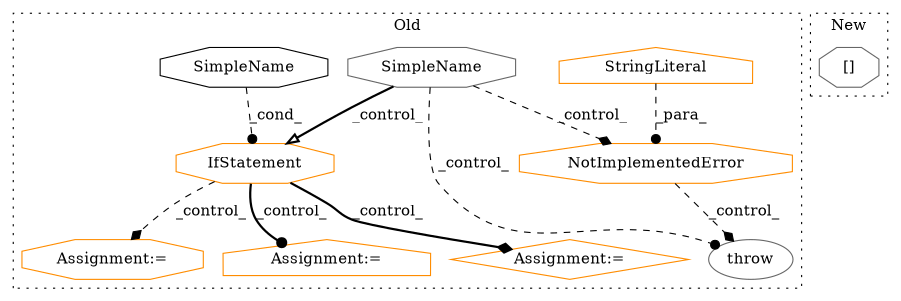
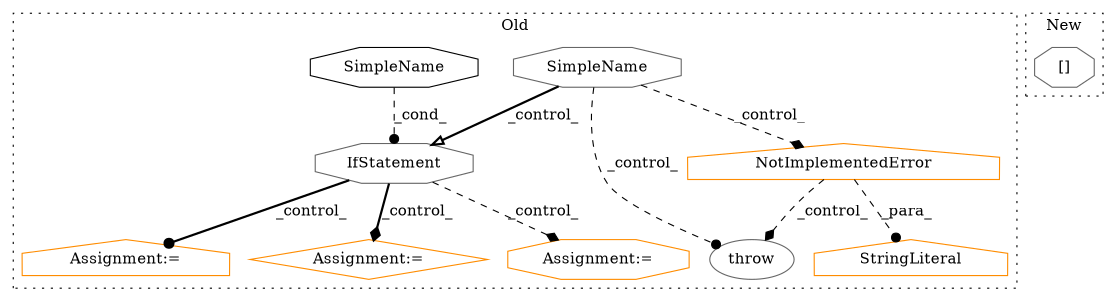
edge "StringLiteral" -> "NotImplementedError": reversed
node "IfStatement": color darkorange -> gray40
node "NotImplementedError": shape octagon -> house
